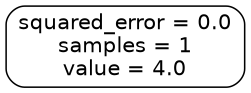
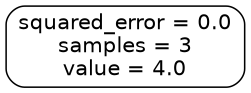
node "squared_error = 0.0": text "samples = 1" -> "samples = 3"
